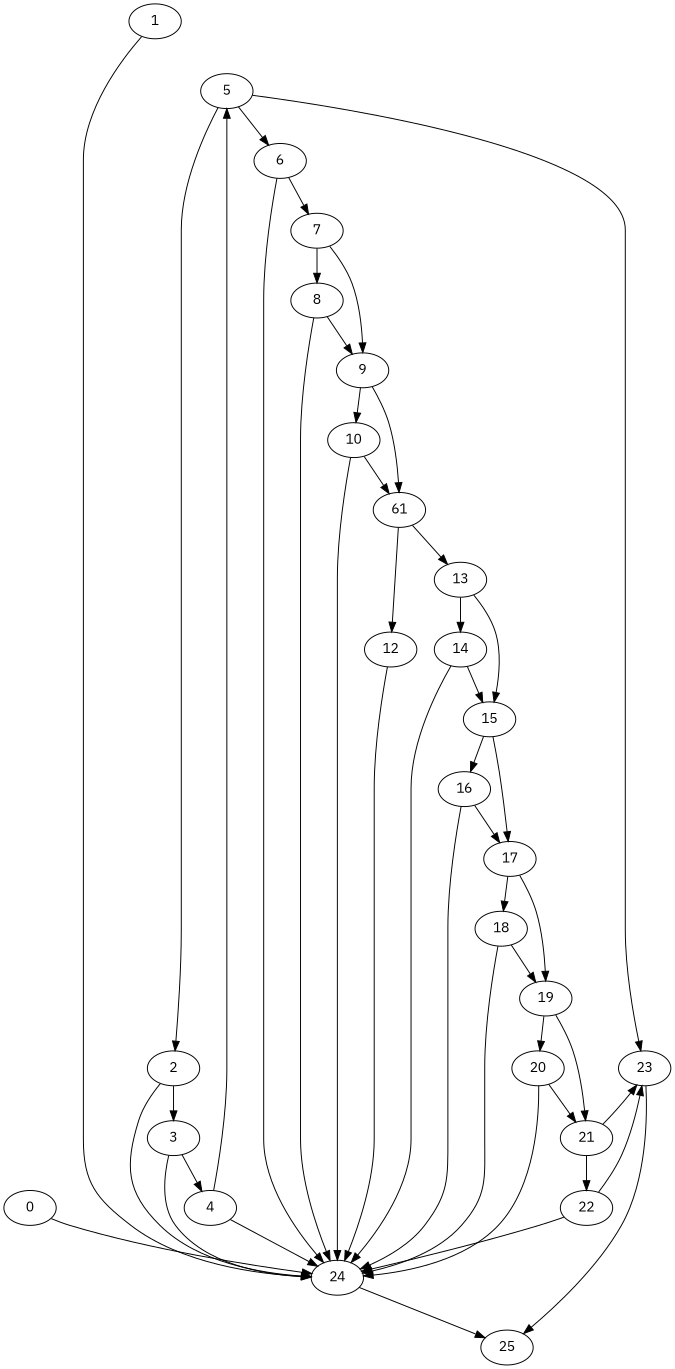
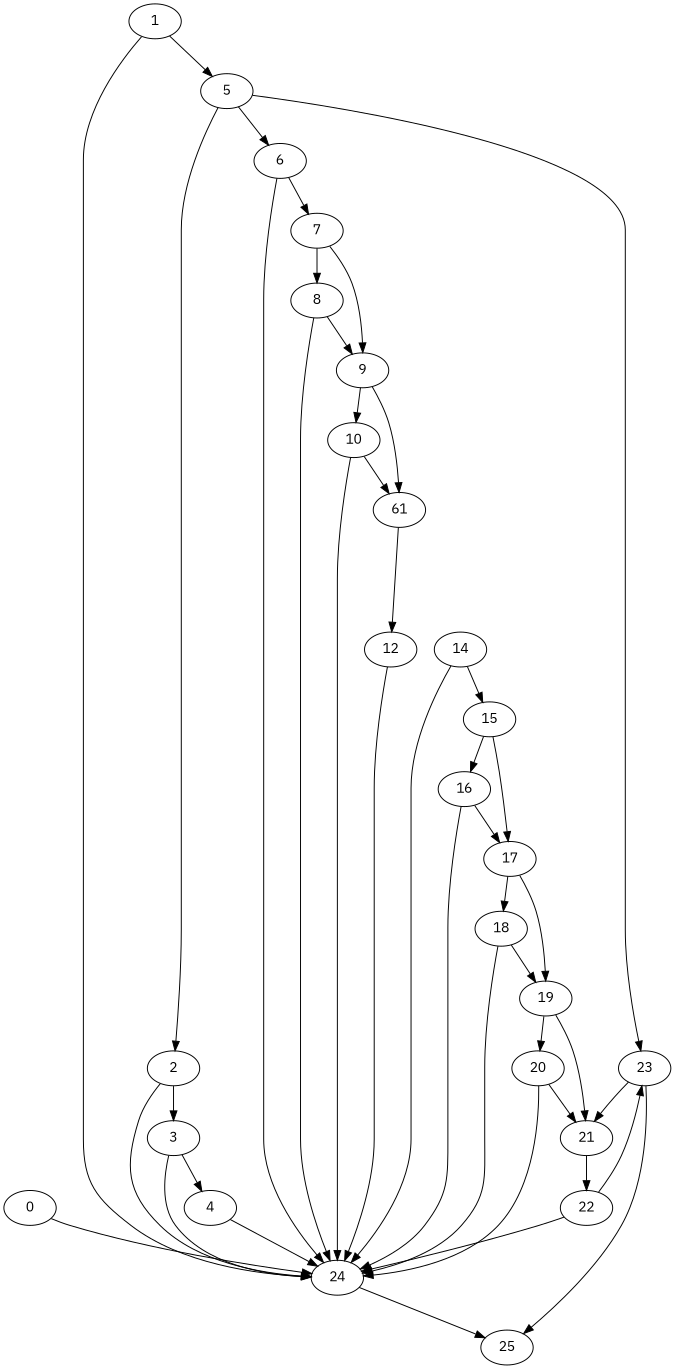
node "13": removed
edge "4" -> "5": now "1" -> "5"
edge "21" -> "23": reversed
